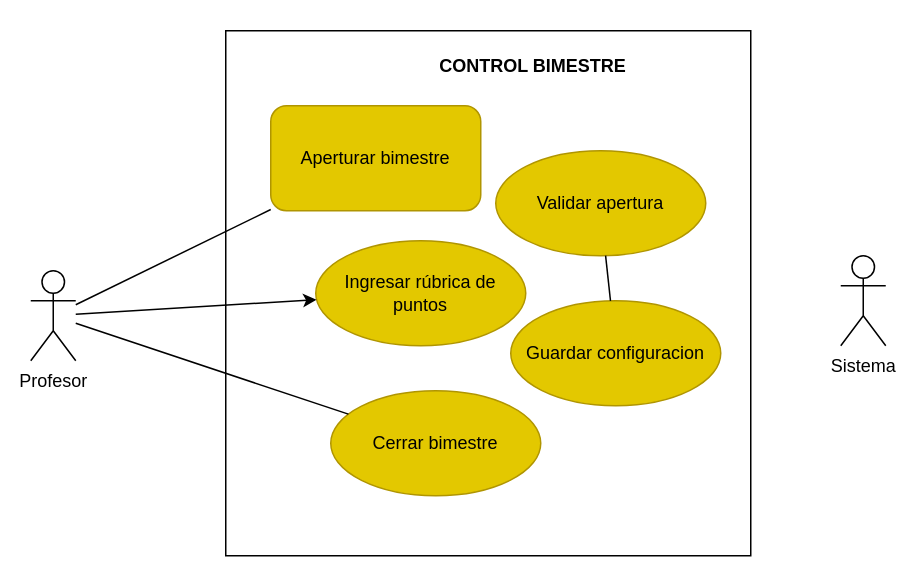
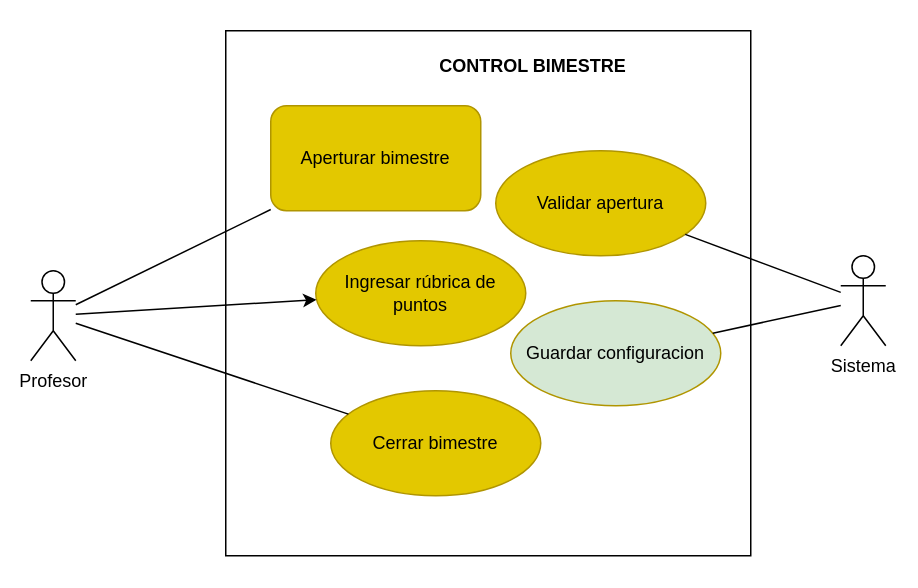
edge "Validar apertura" -- "Guardar configuracion": now "Validar apertura" -- "Sistema"
edge "Sistema" -- "Guardar configuracion": added
node "Guardar configuracion": fillcolor #e3c800 -> #d5e8d4
